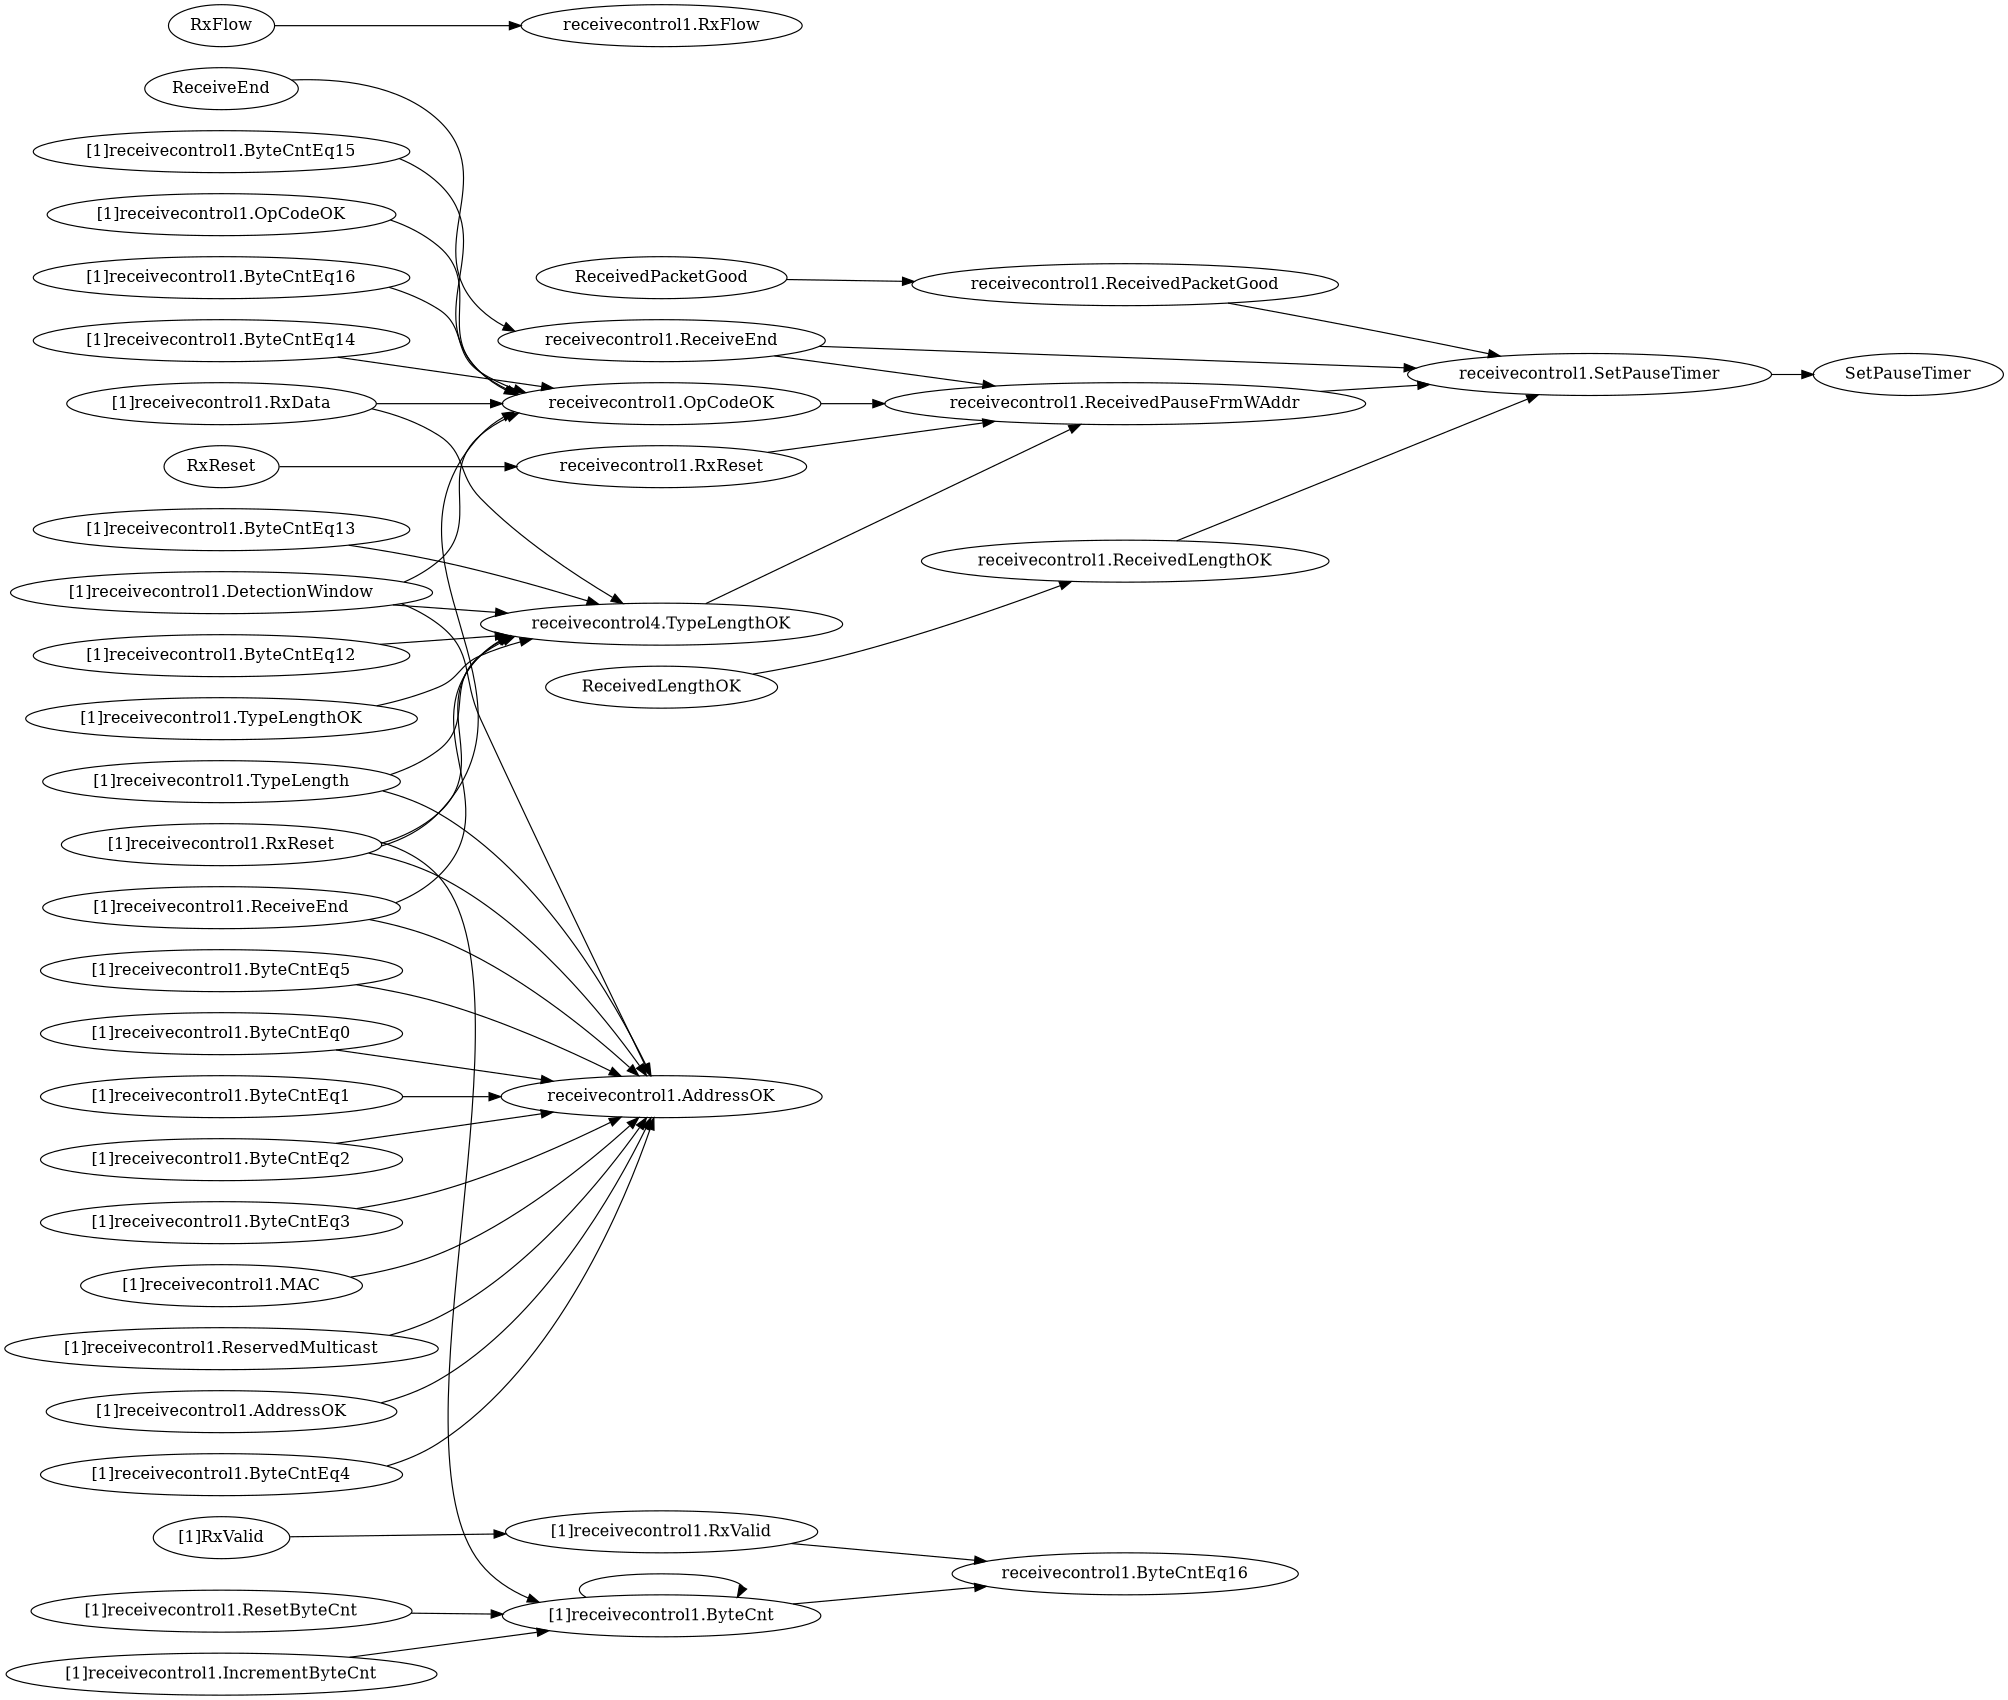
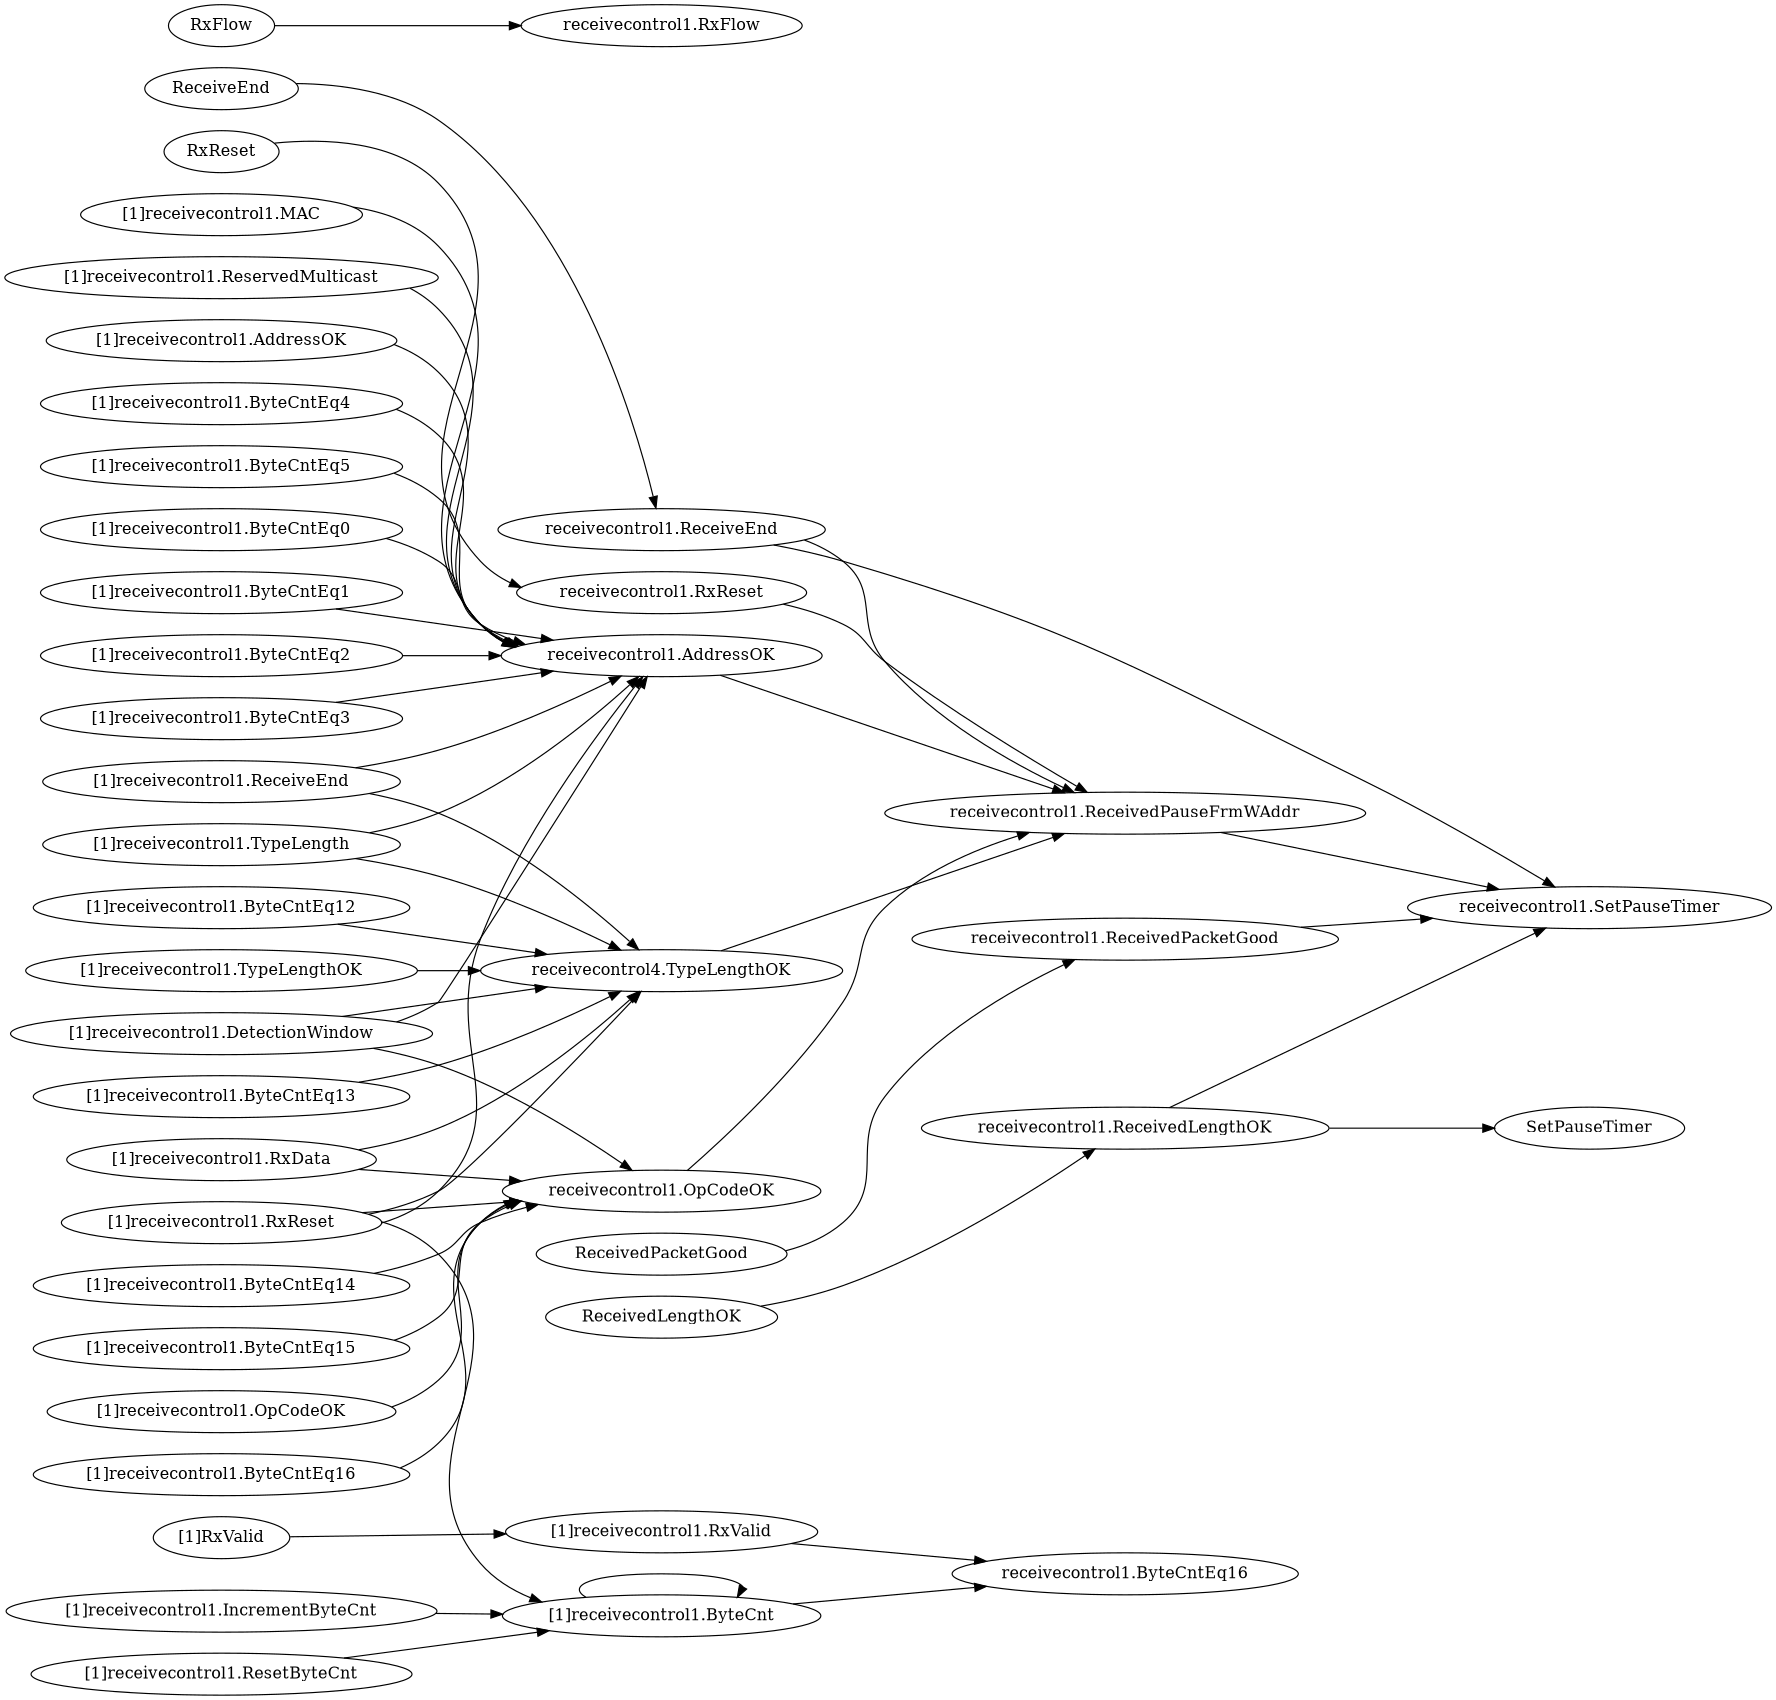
edge "receivecontrol1.SetPauseTimer" -> "SetPauseTimer": now "receivecontrol1.ReceivedLengthOK" -> "SetPauseTimer"
edge "receivecontrol1.AddressOK" -> "receivecontrol1.ReceivedPauseFrmWAddr": added
